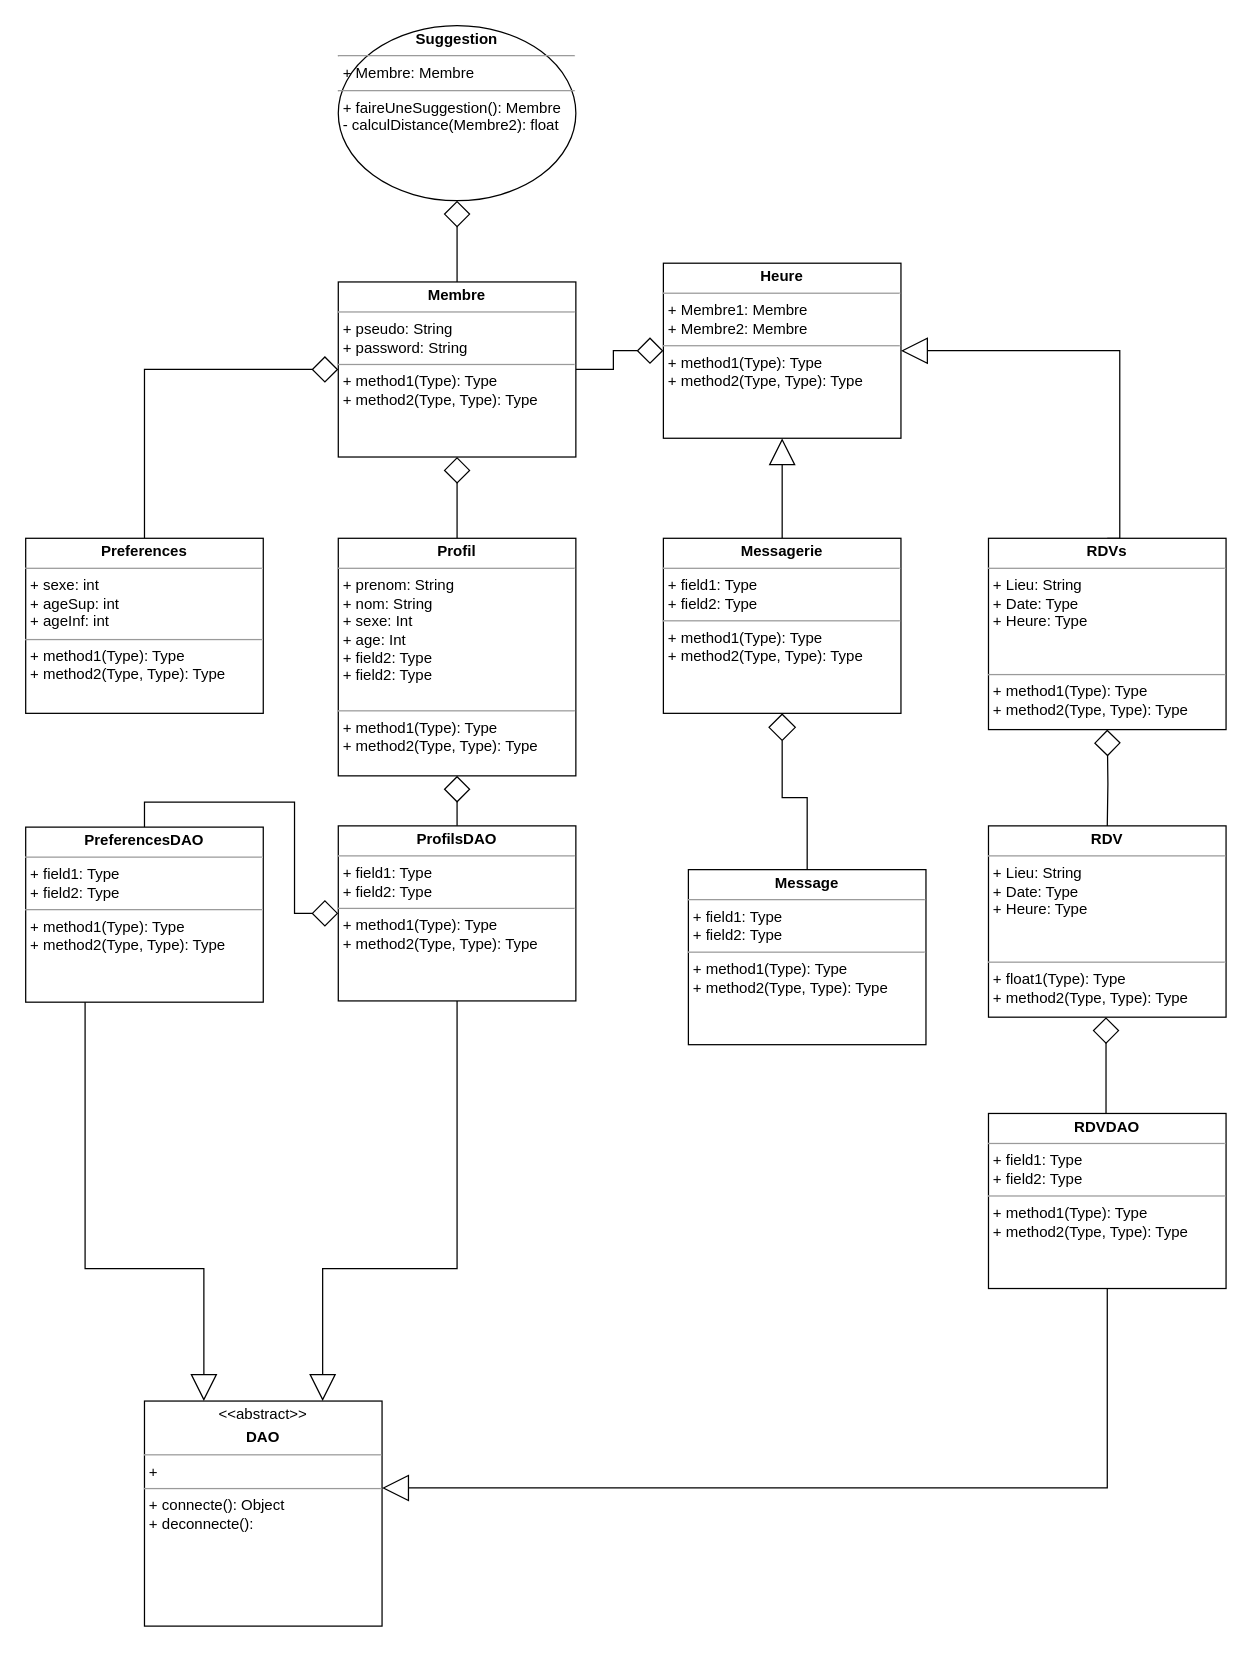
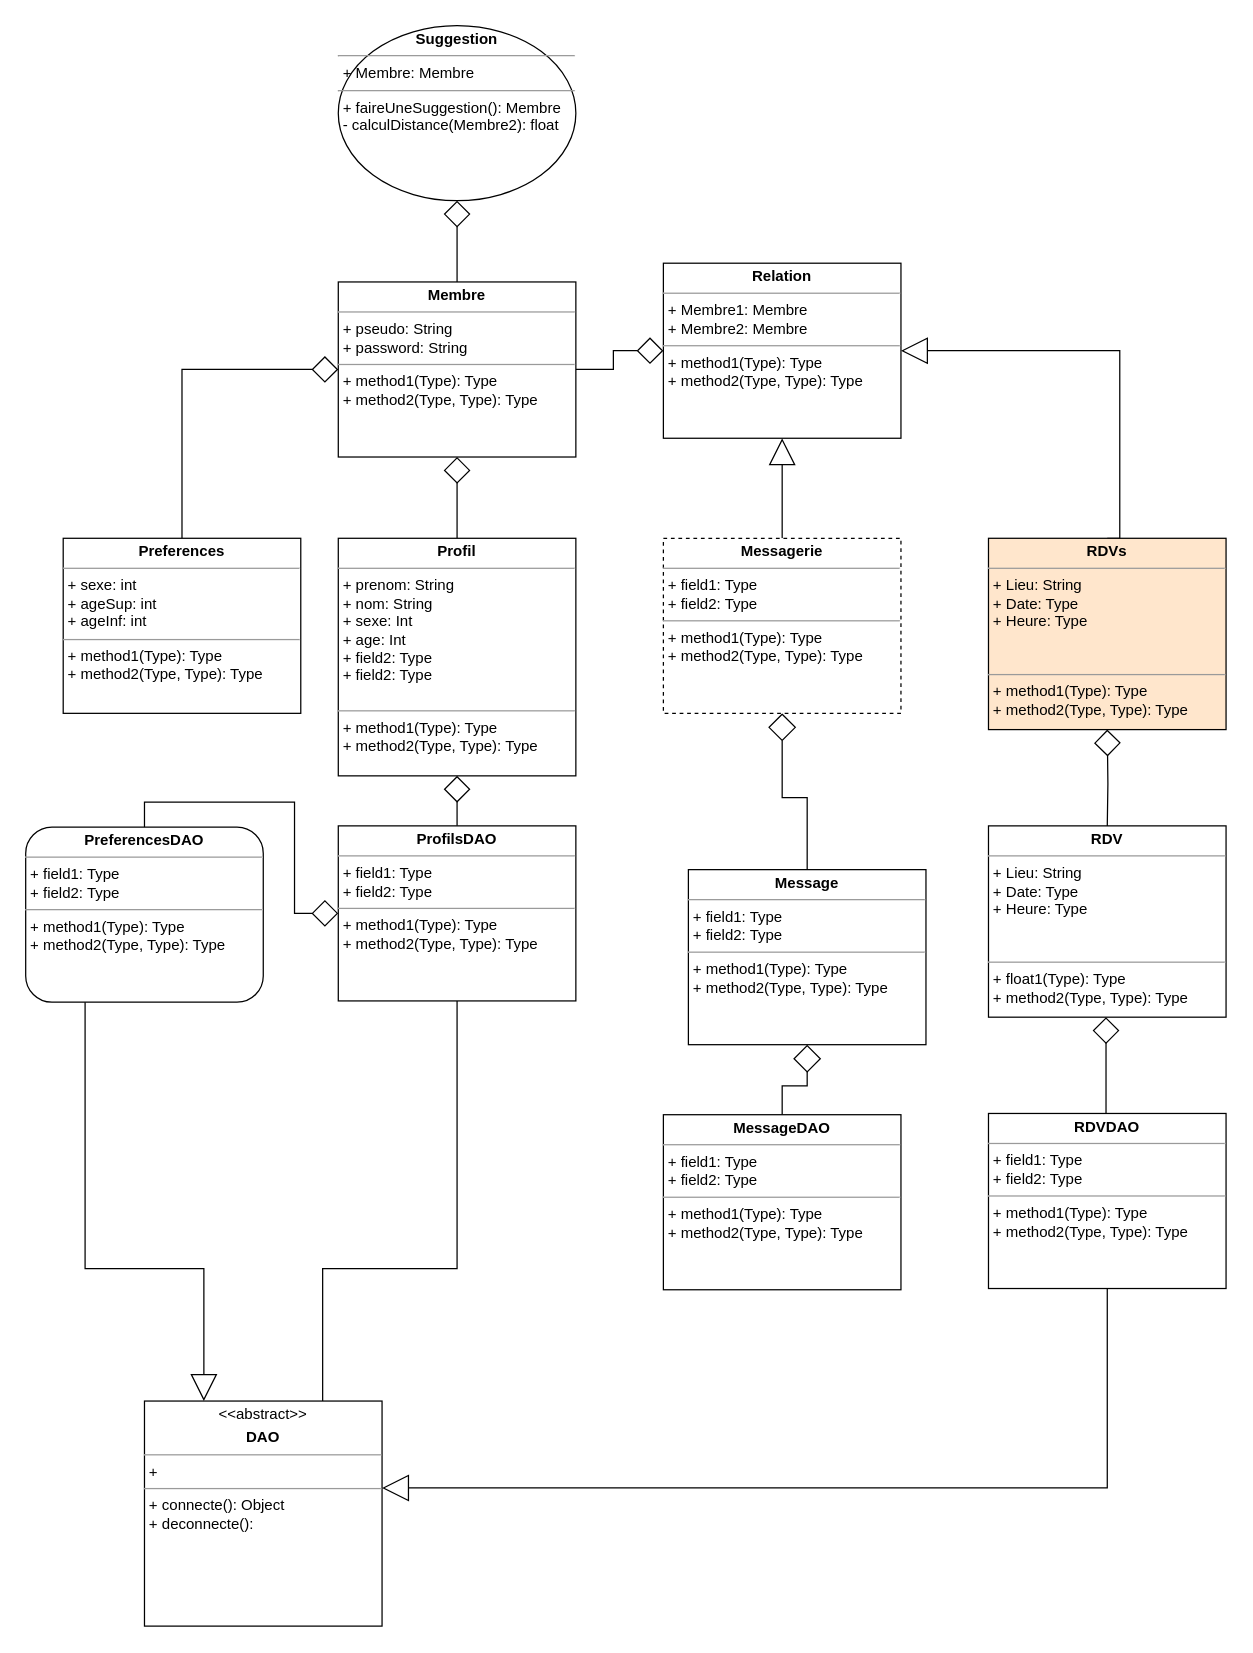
node "Heure + Membre1: Membre + Membre2: Membre + method1(Type): Type + method2(Type, Type): Type": label "Heure + Membre1: Membre + Membre2: Membre + method1(Type): Type + method2(Type, Type): Type" -> "Relation + Membre1: Membre + Membre2: Membre + method1(Type): Type + method2(Type, Type): Type"
node "Preferences + sexe: int + ageSup: int + ageInf: int + method1(Type): Type + method2(Type, Type): Type": moved (144, 626) -> (182, 626)
node "Messagerie + field1: Type + field2: Type + method1(Type): Type + method2(Type, Type): Type": style solid -> dashed
node "RDVs + Lieu: String + Date: Type + Heure: Type + method1(Type): Type + method2(Type, Type): Type": fillcolor #ffffff -> #ffe6cc
node "PreferencesDAO + field1: Type + field2: Type + method1(Type): Type + method2(Type, Type): Type": shape rectangle -> rounded rectangle
edge "MessageDAO + field1: Type + field2: Type + method1(Type): Type + method2(Type, Type): Type" -> "Message + field1: Type + field2: Type + method1(Type): Type + method2(Type, Type): Type": added
node "MessageDAO + field1: Type + field2: Type + method1(Type): Type + method2(Type, Type): Type": added
edge "ProfilsDAO + field1: Type + field2: Type + method1(Type): Type + method2(Type, Type): Type" -> "<<abstract>> DAO + + connecte(): Object + deconnecte():": arrowhead block -> none
